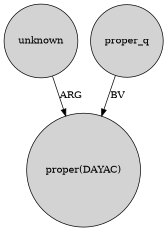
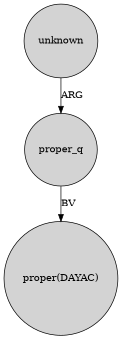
edge "unknown" -> "proper(DAYAC)": now "unknown" -> "proper_q"
